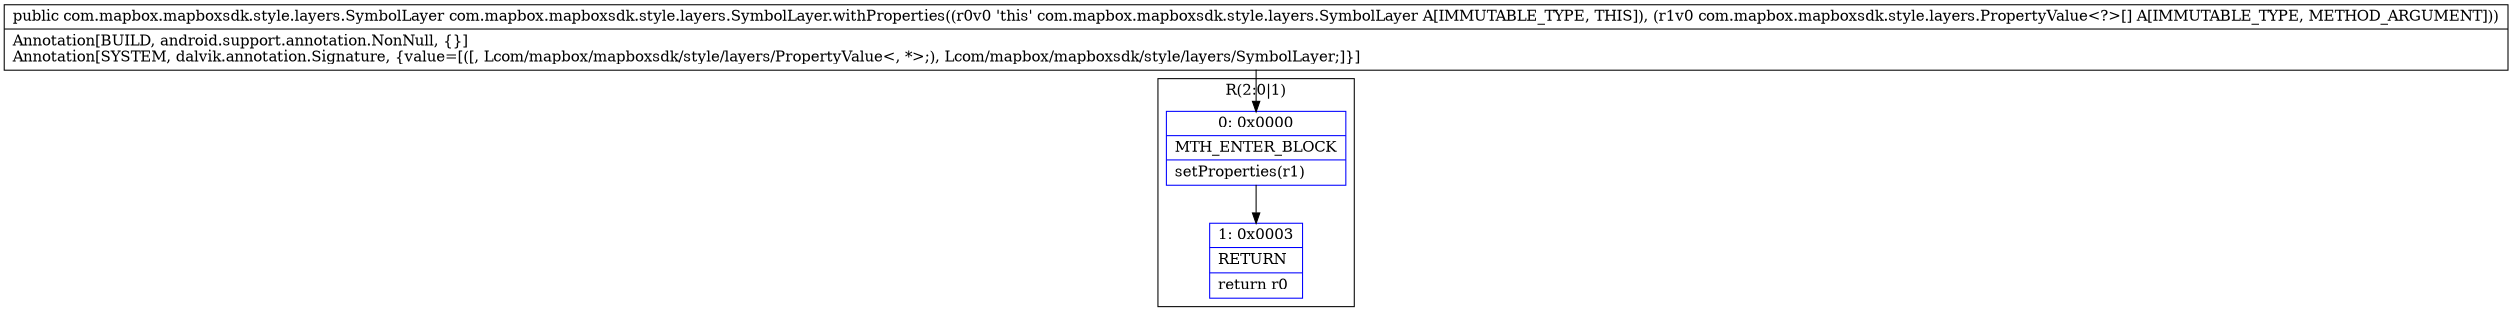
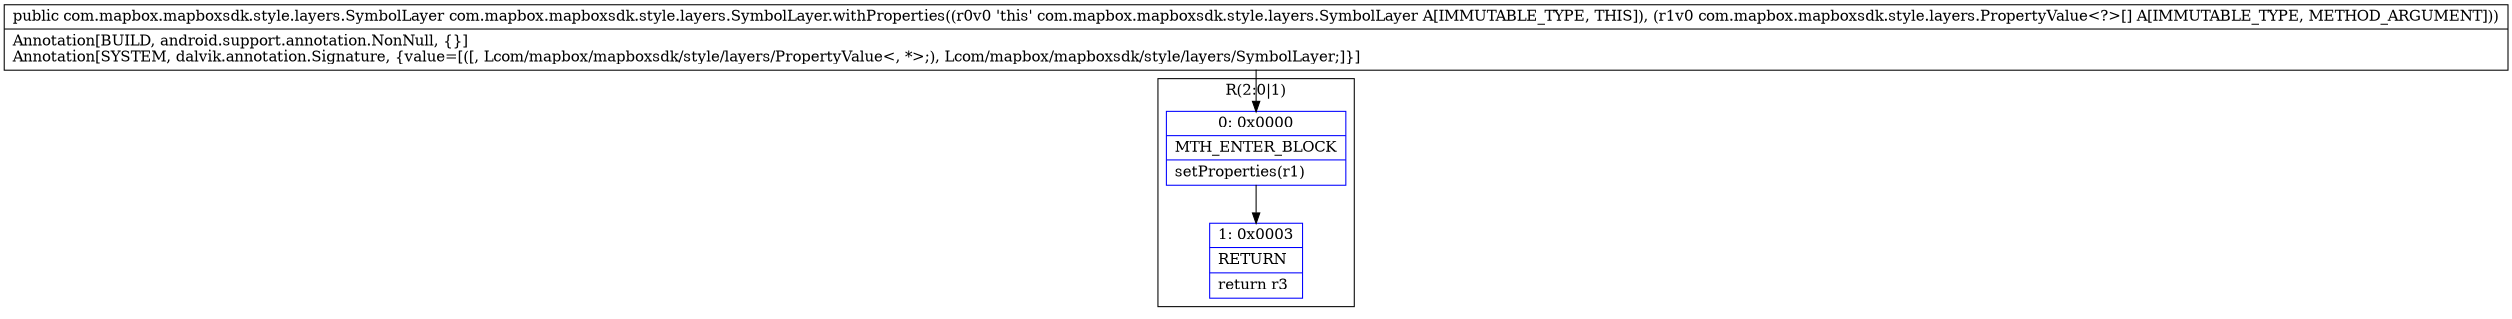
node "1: 0x0003": text "return r0" -> "return r3"
